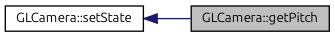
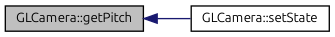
edge "GLCamera::getPitch" -> "GLCamera::setState": reversed
